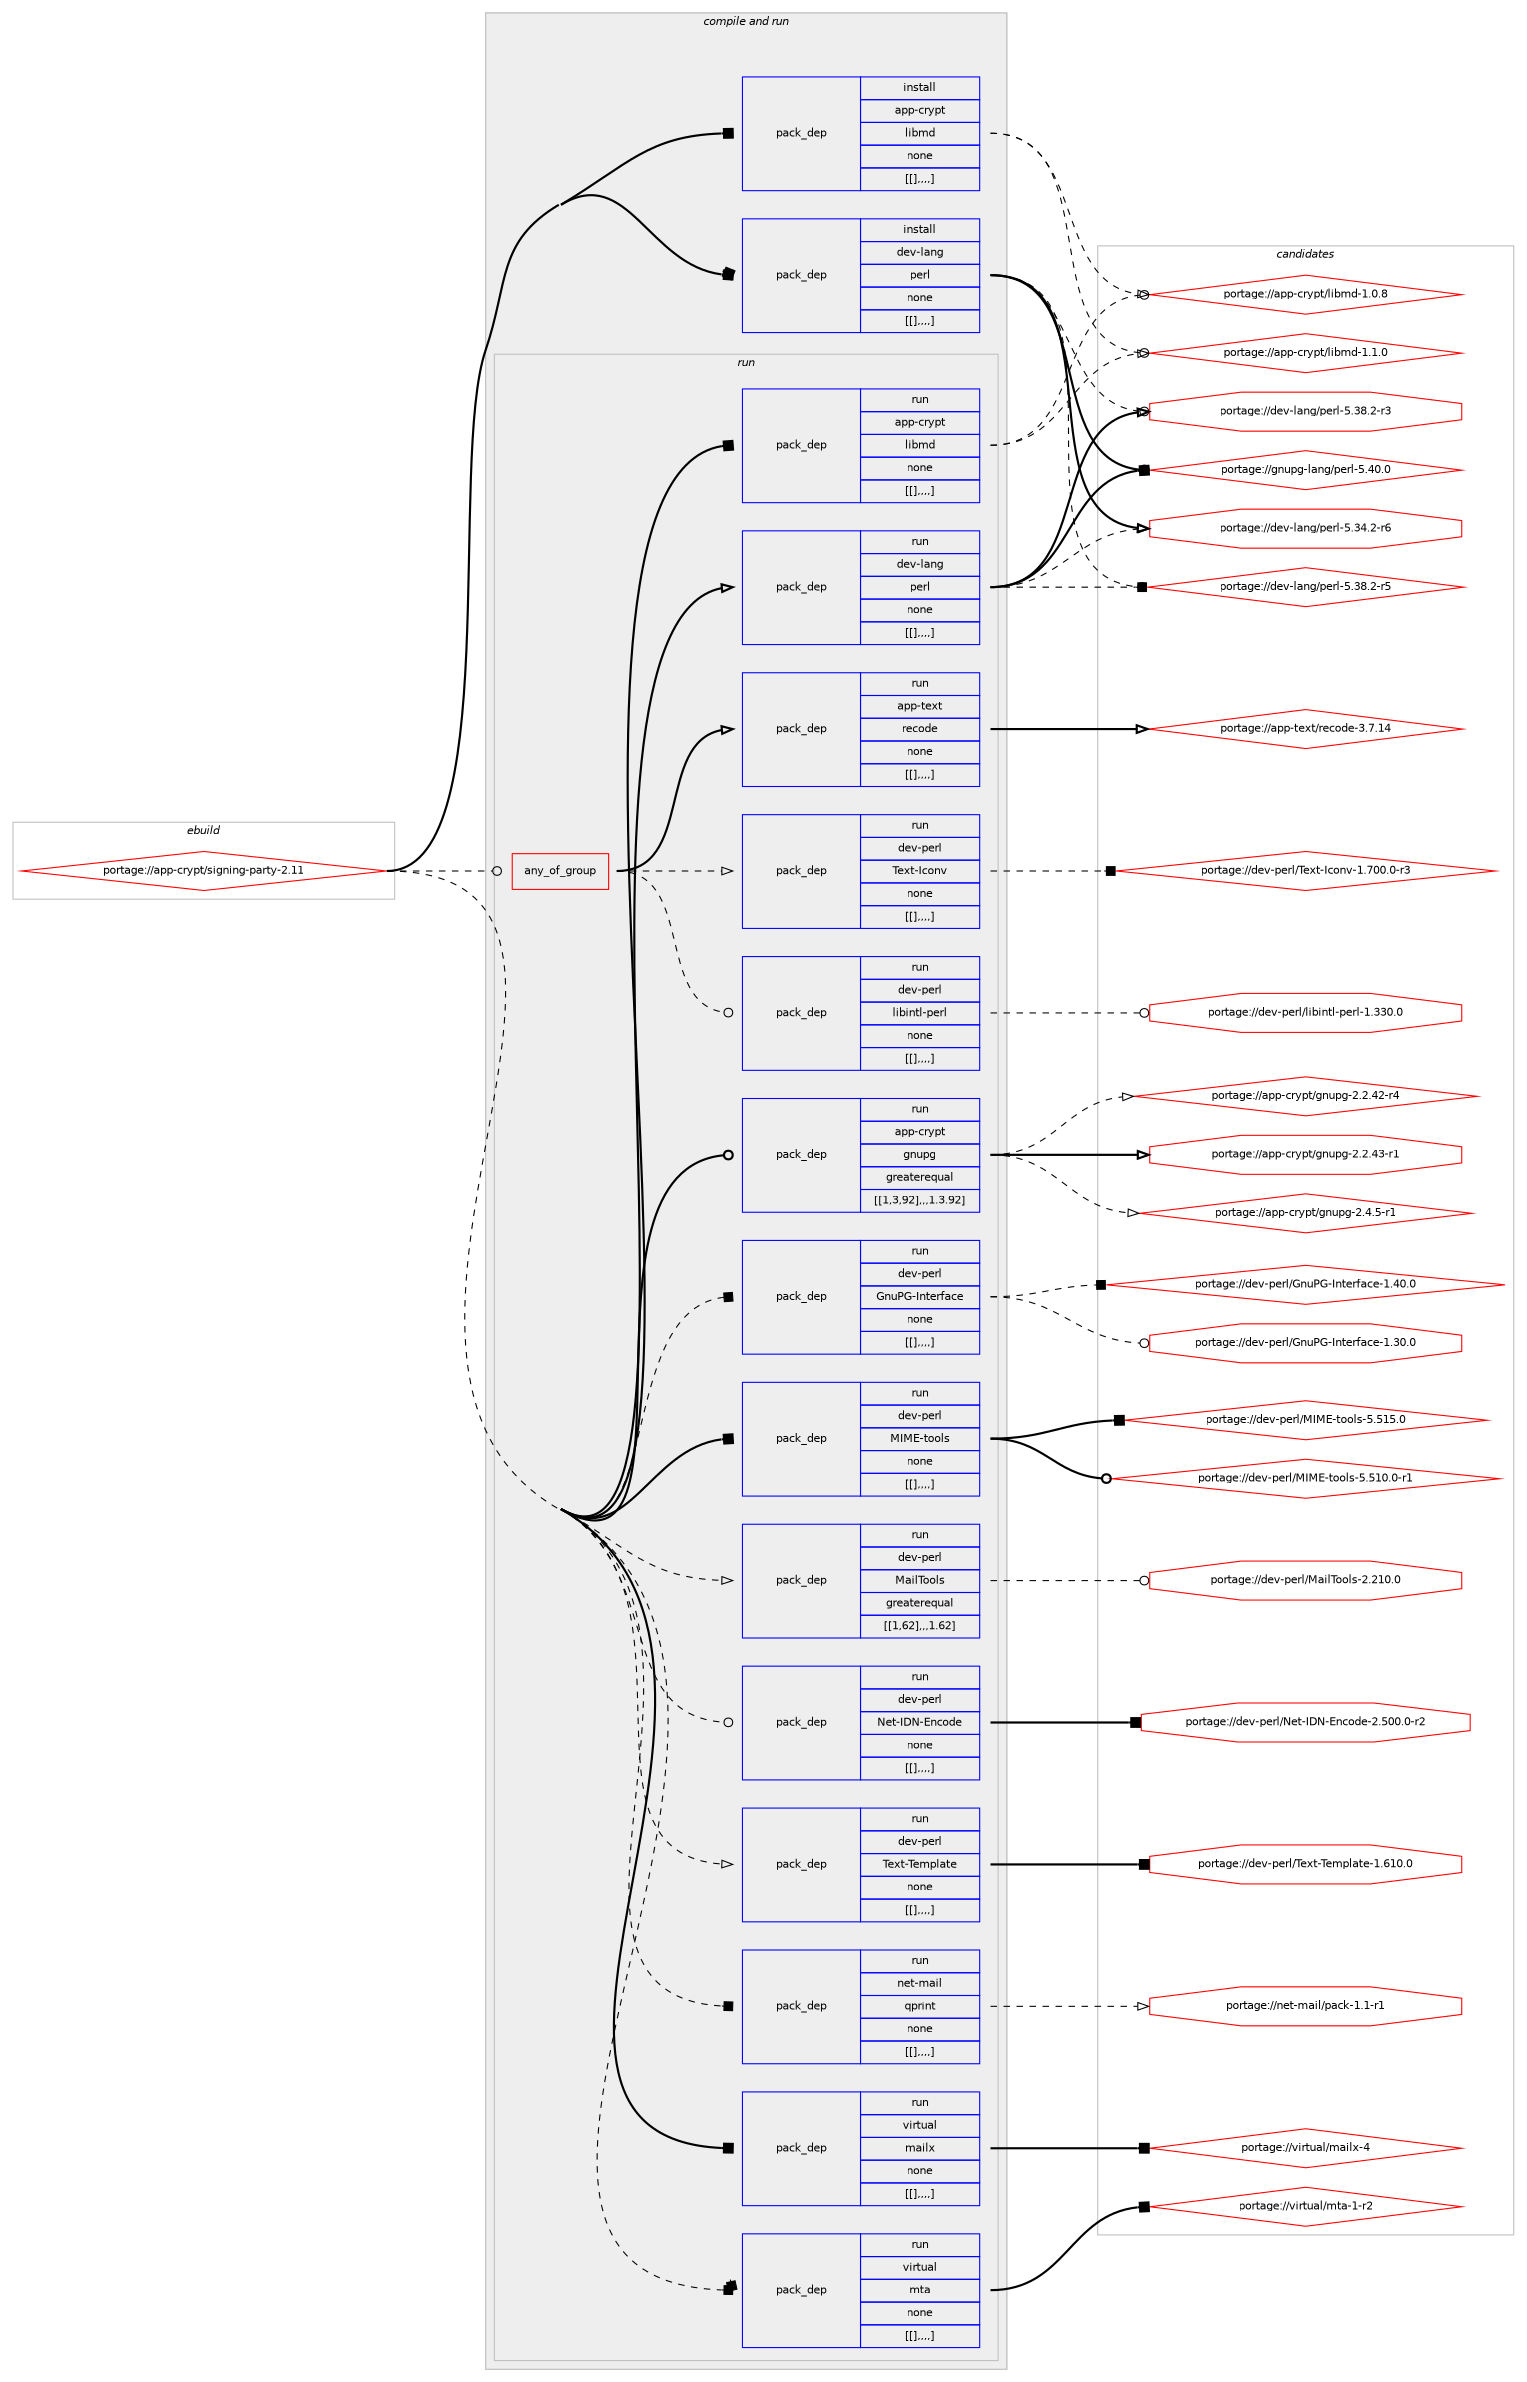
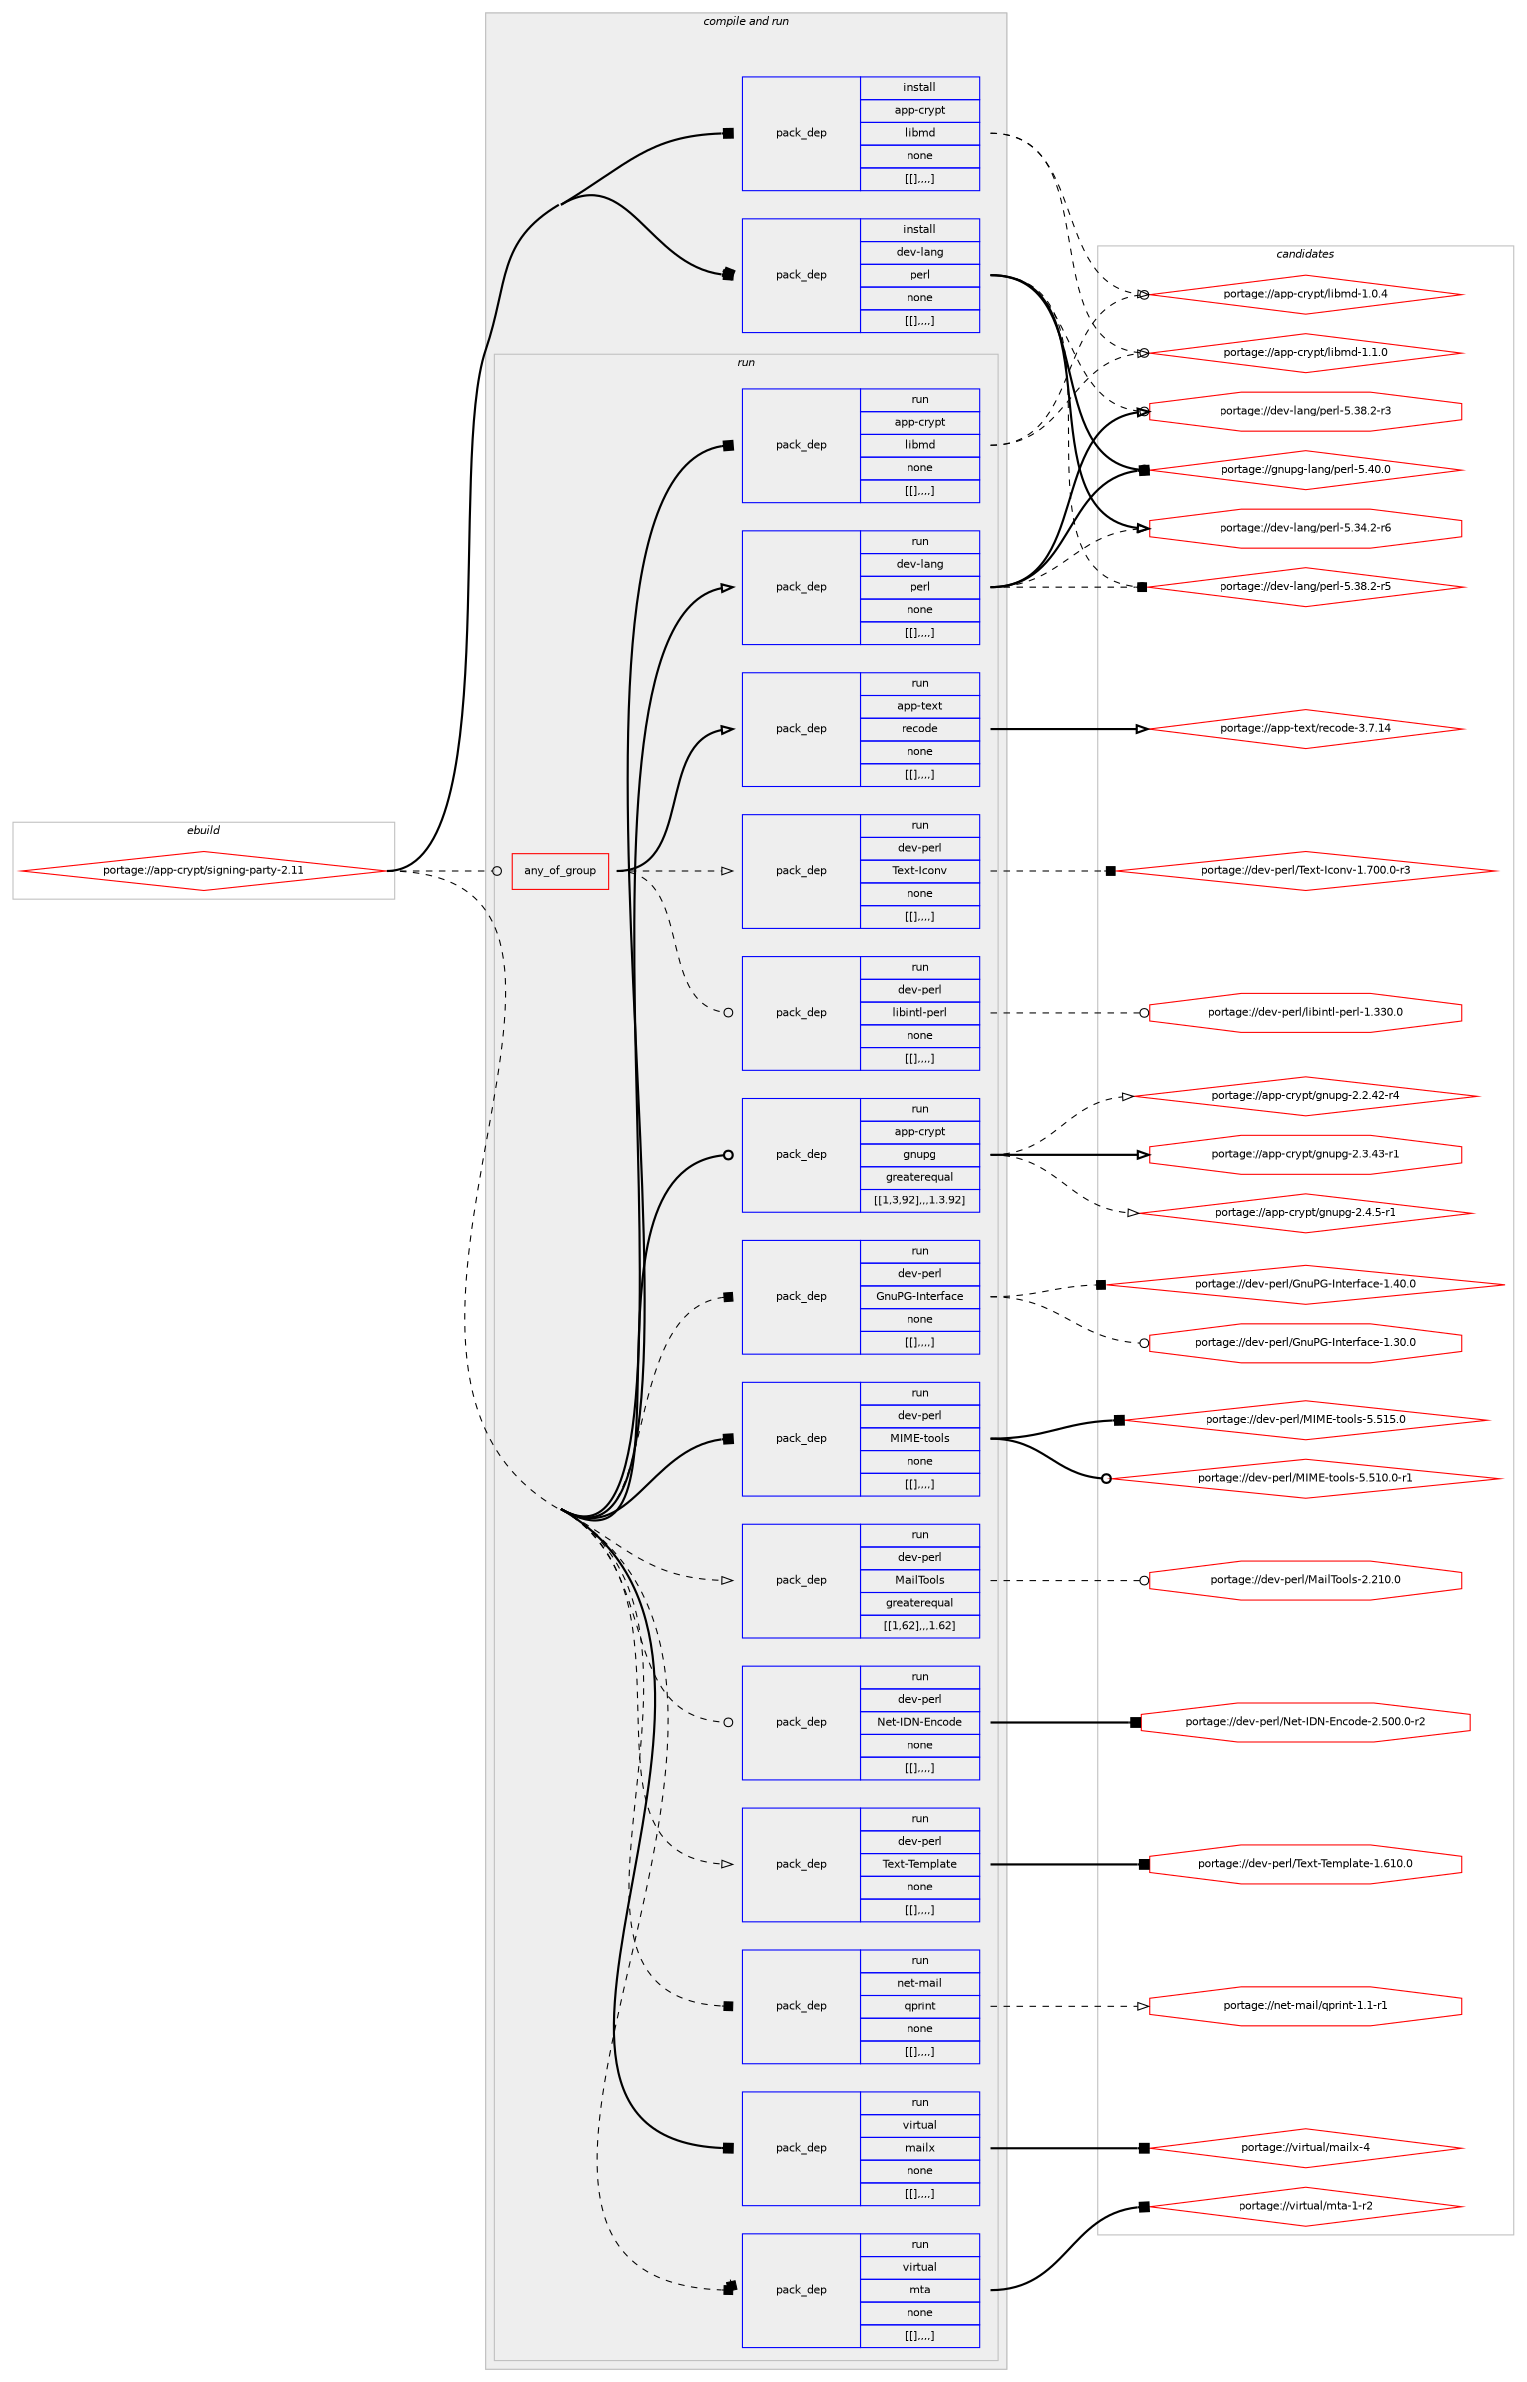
node "portage://app-crypt/libmd-1.0.8": label "portage://app-crypt/libmd-1.0.8" -> "portage://app-crypt/libmd-1.0.4"
node "portage://app-crypt/gnupg-2.2.43-r1": label "portage://app-crypt/gnupg-2.2.43-r1" -> "portage://app-crypt/gnupg-2.3.43-r1"
node "portage://net-mail/pack-1.1-r1": label "portage://net-mail/pack-1.1-r1" -> "portage://net-mail/qprint-1.1-r1"
